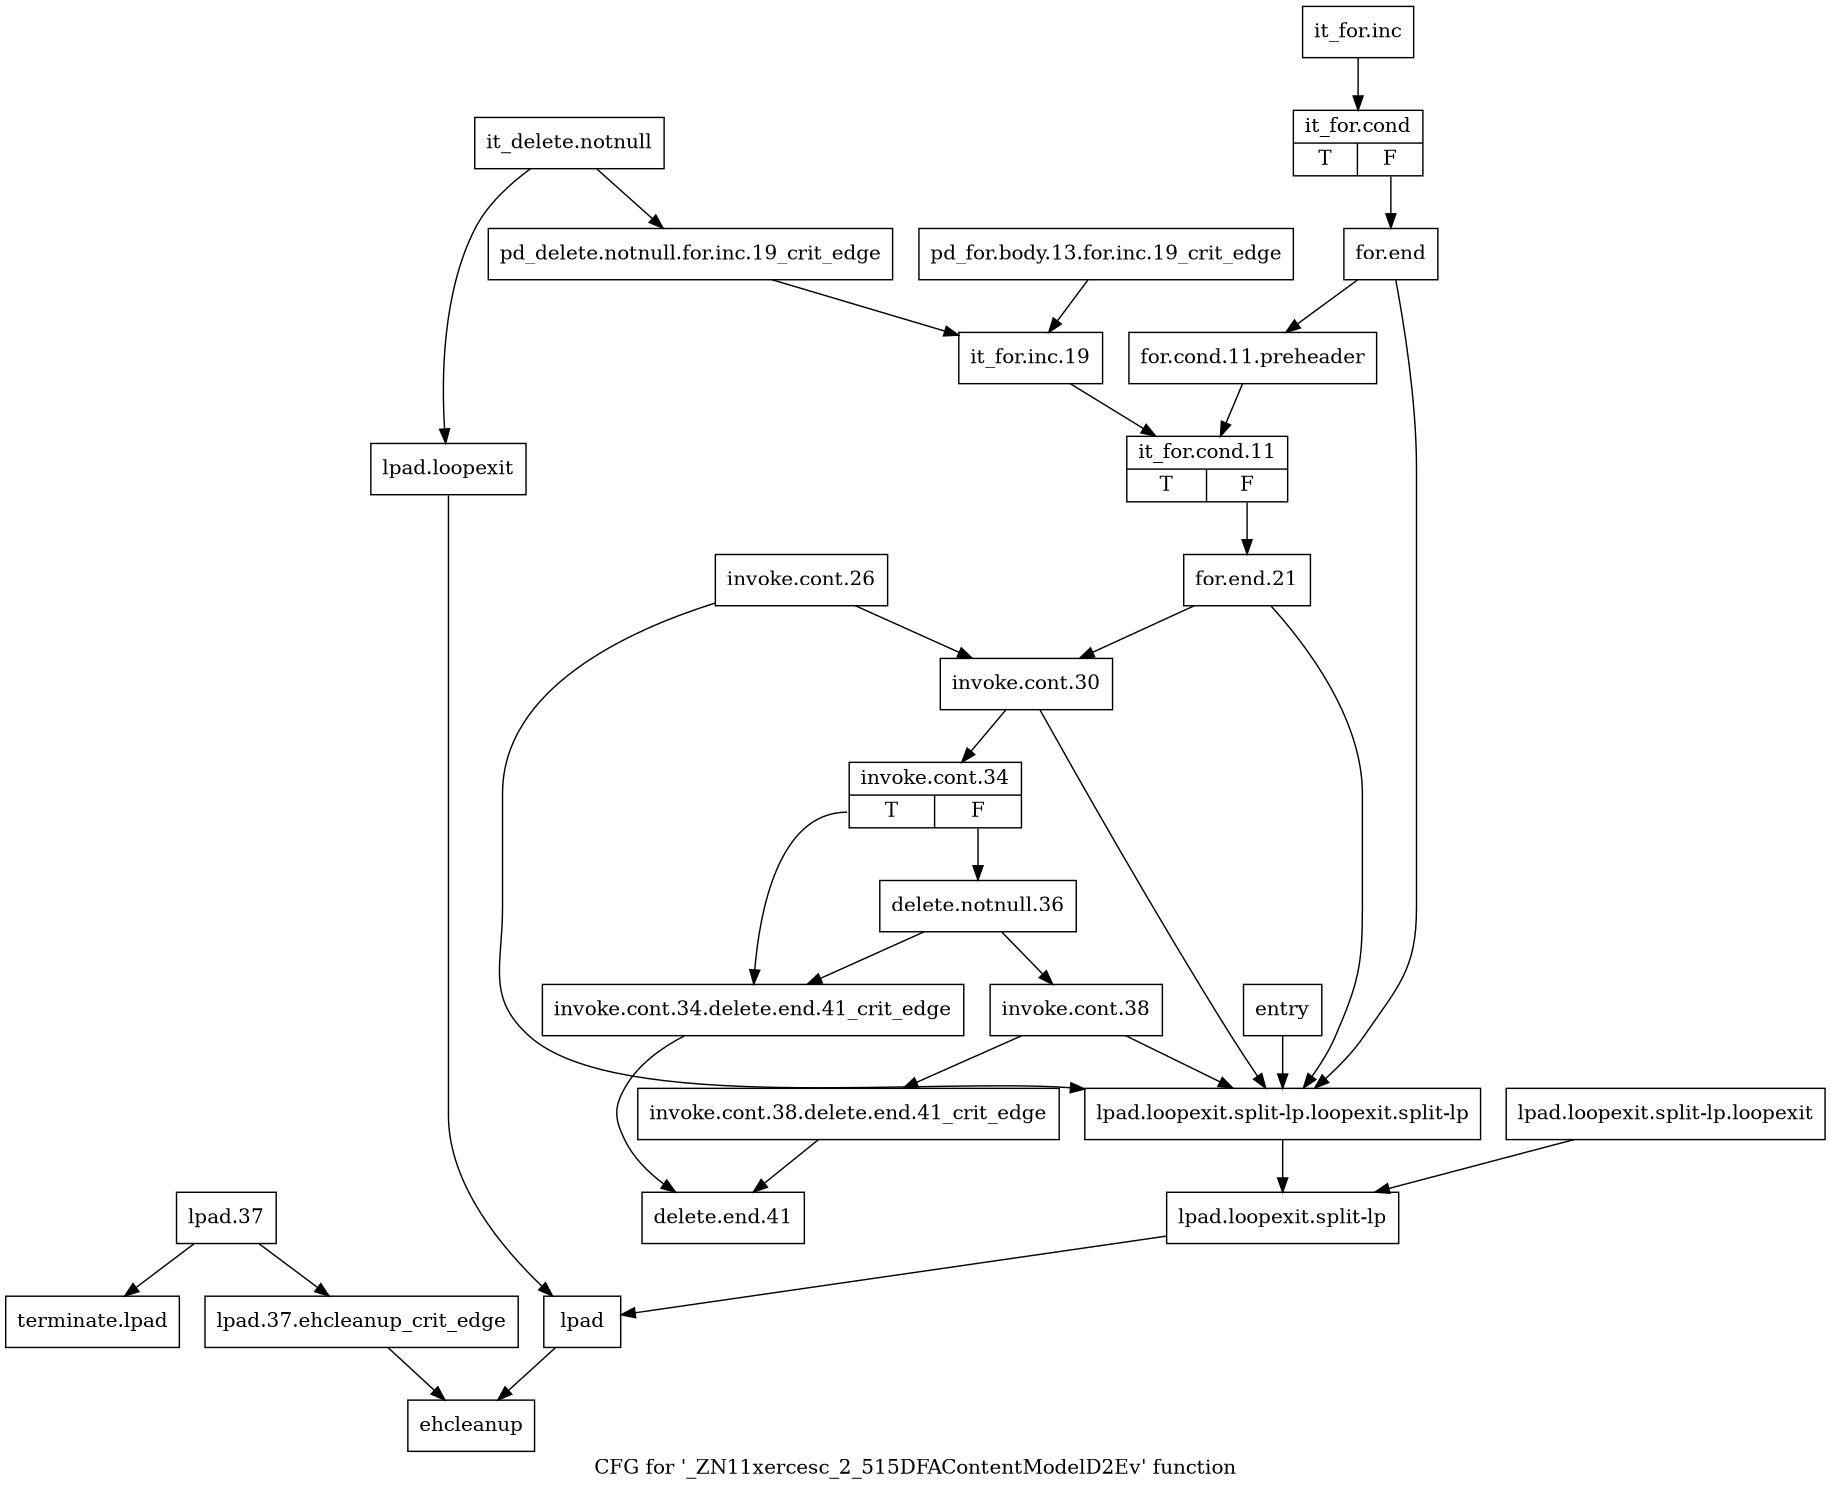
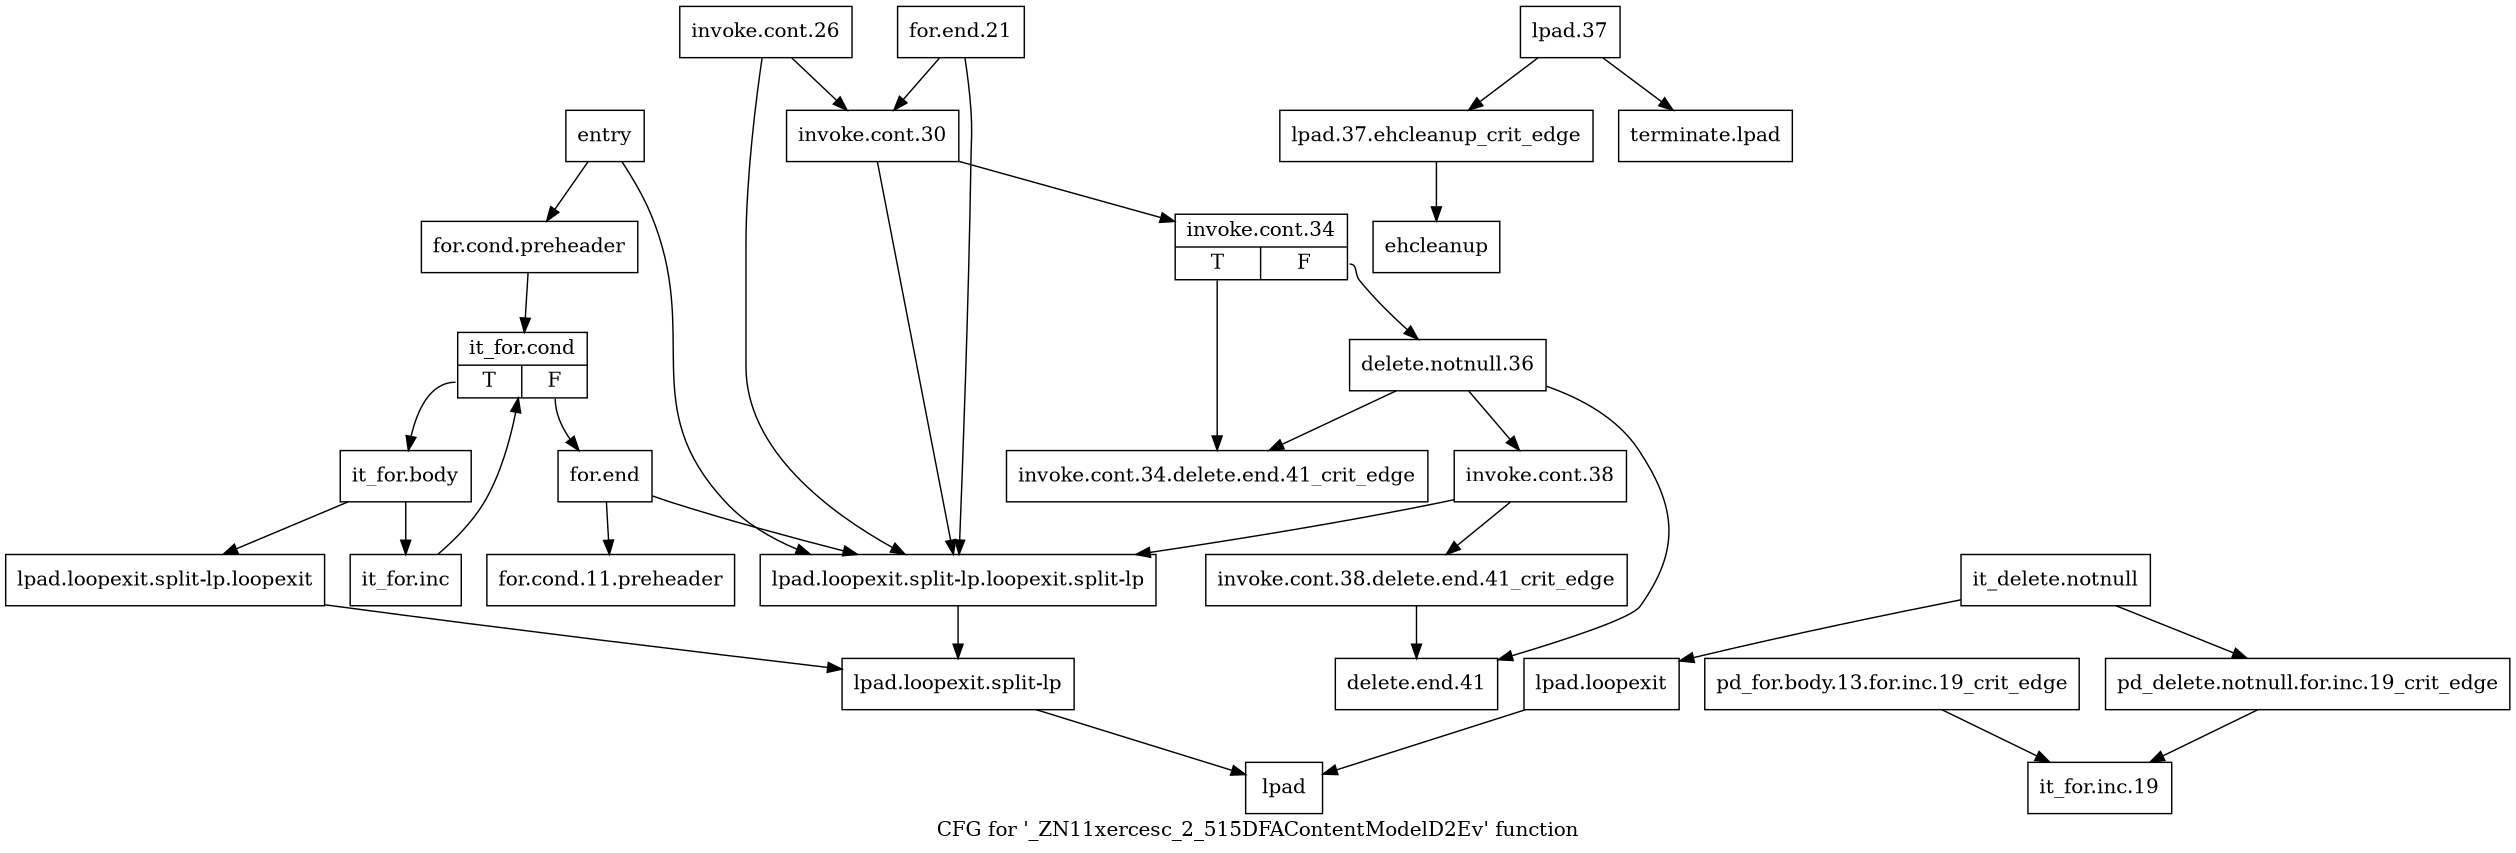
node "for.cond.preheader": added
node "it_for.cond.11": removed
node "it_for.body": added
edge "invoke.cont.34.delete.end.41_crit_edge" -> "delete.end.41": now "delete.notnull.36" -> "delete.end.41"
edge "lpad" -> "ehcleanup": removed
